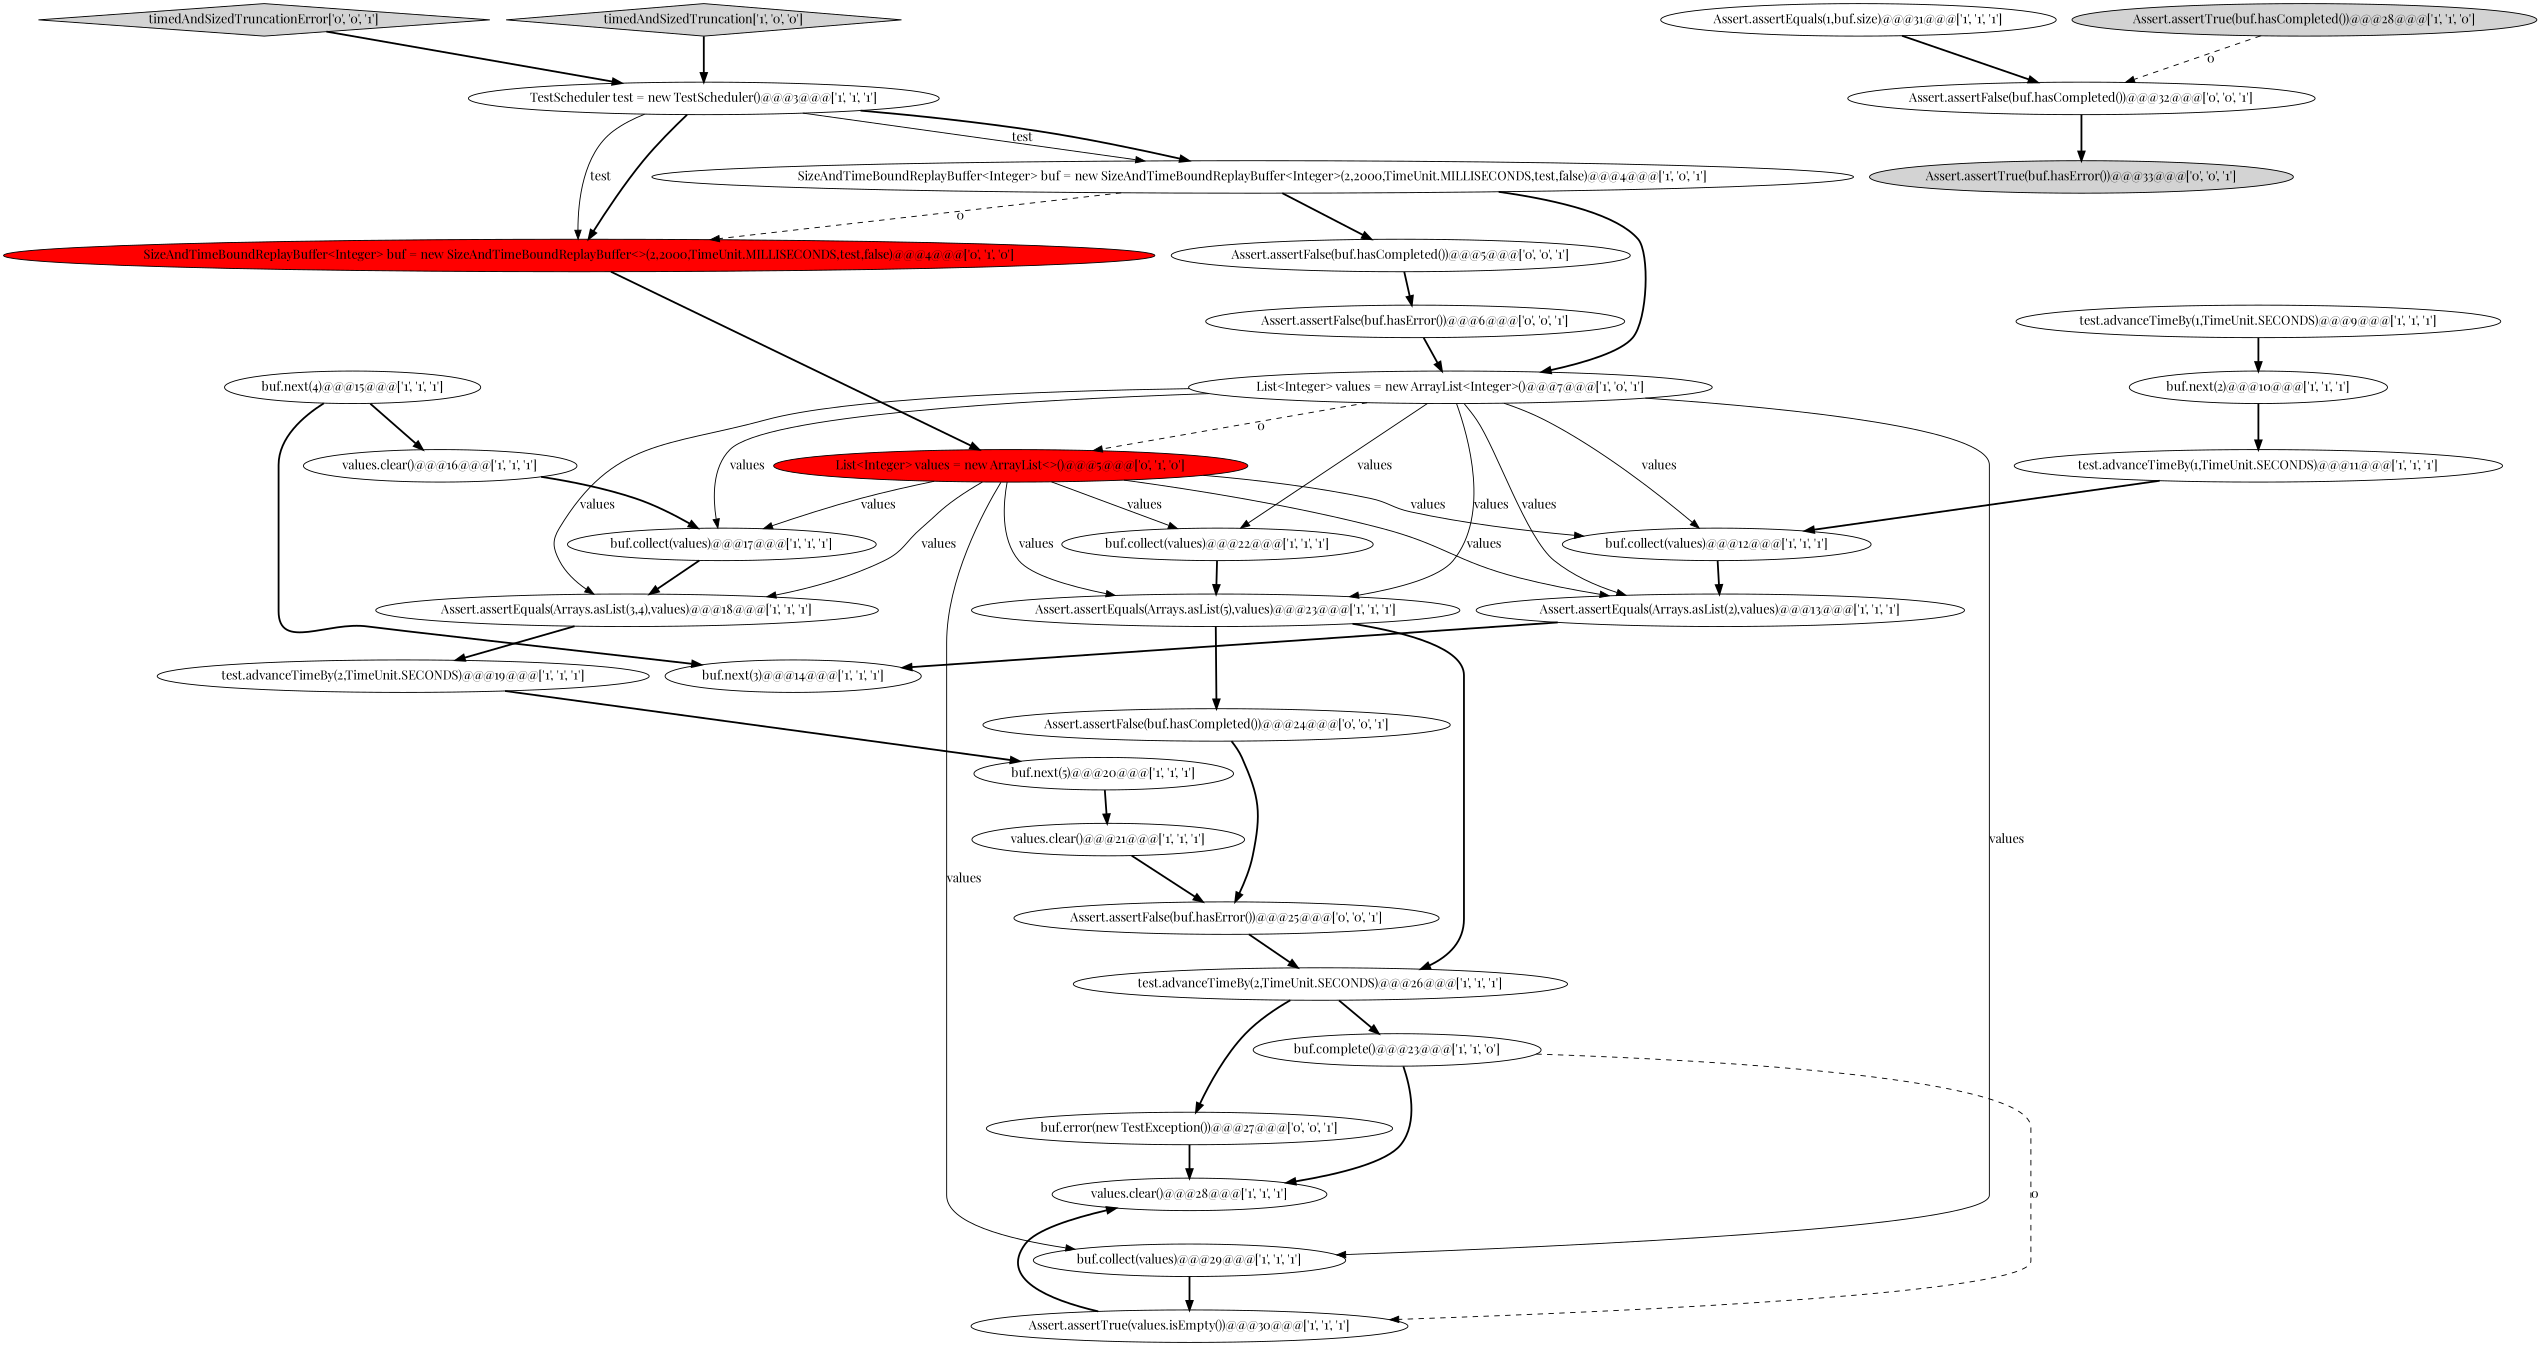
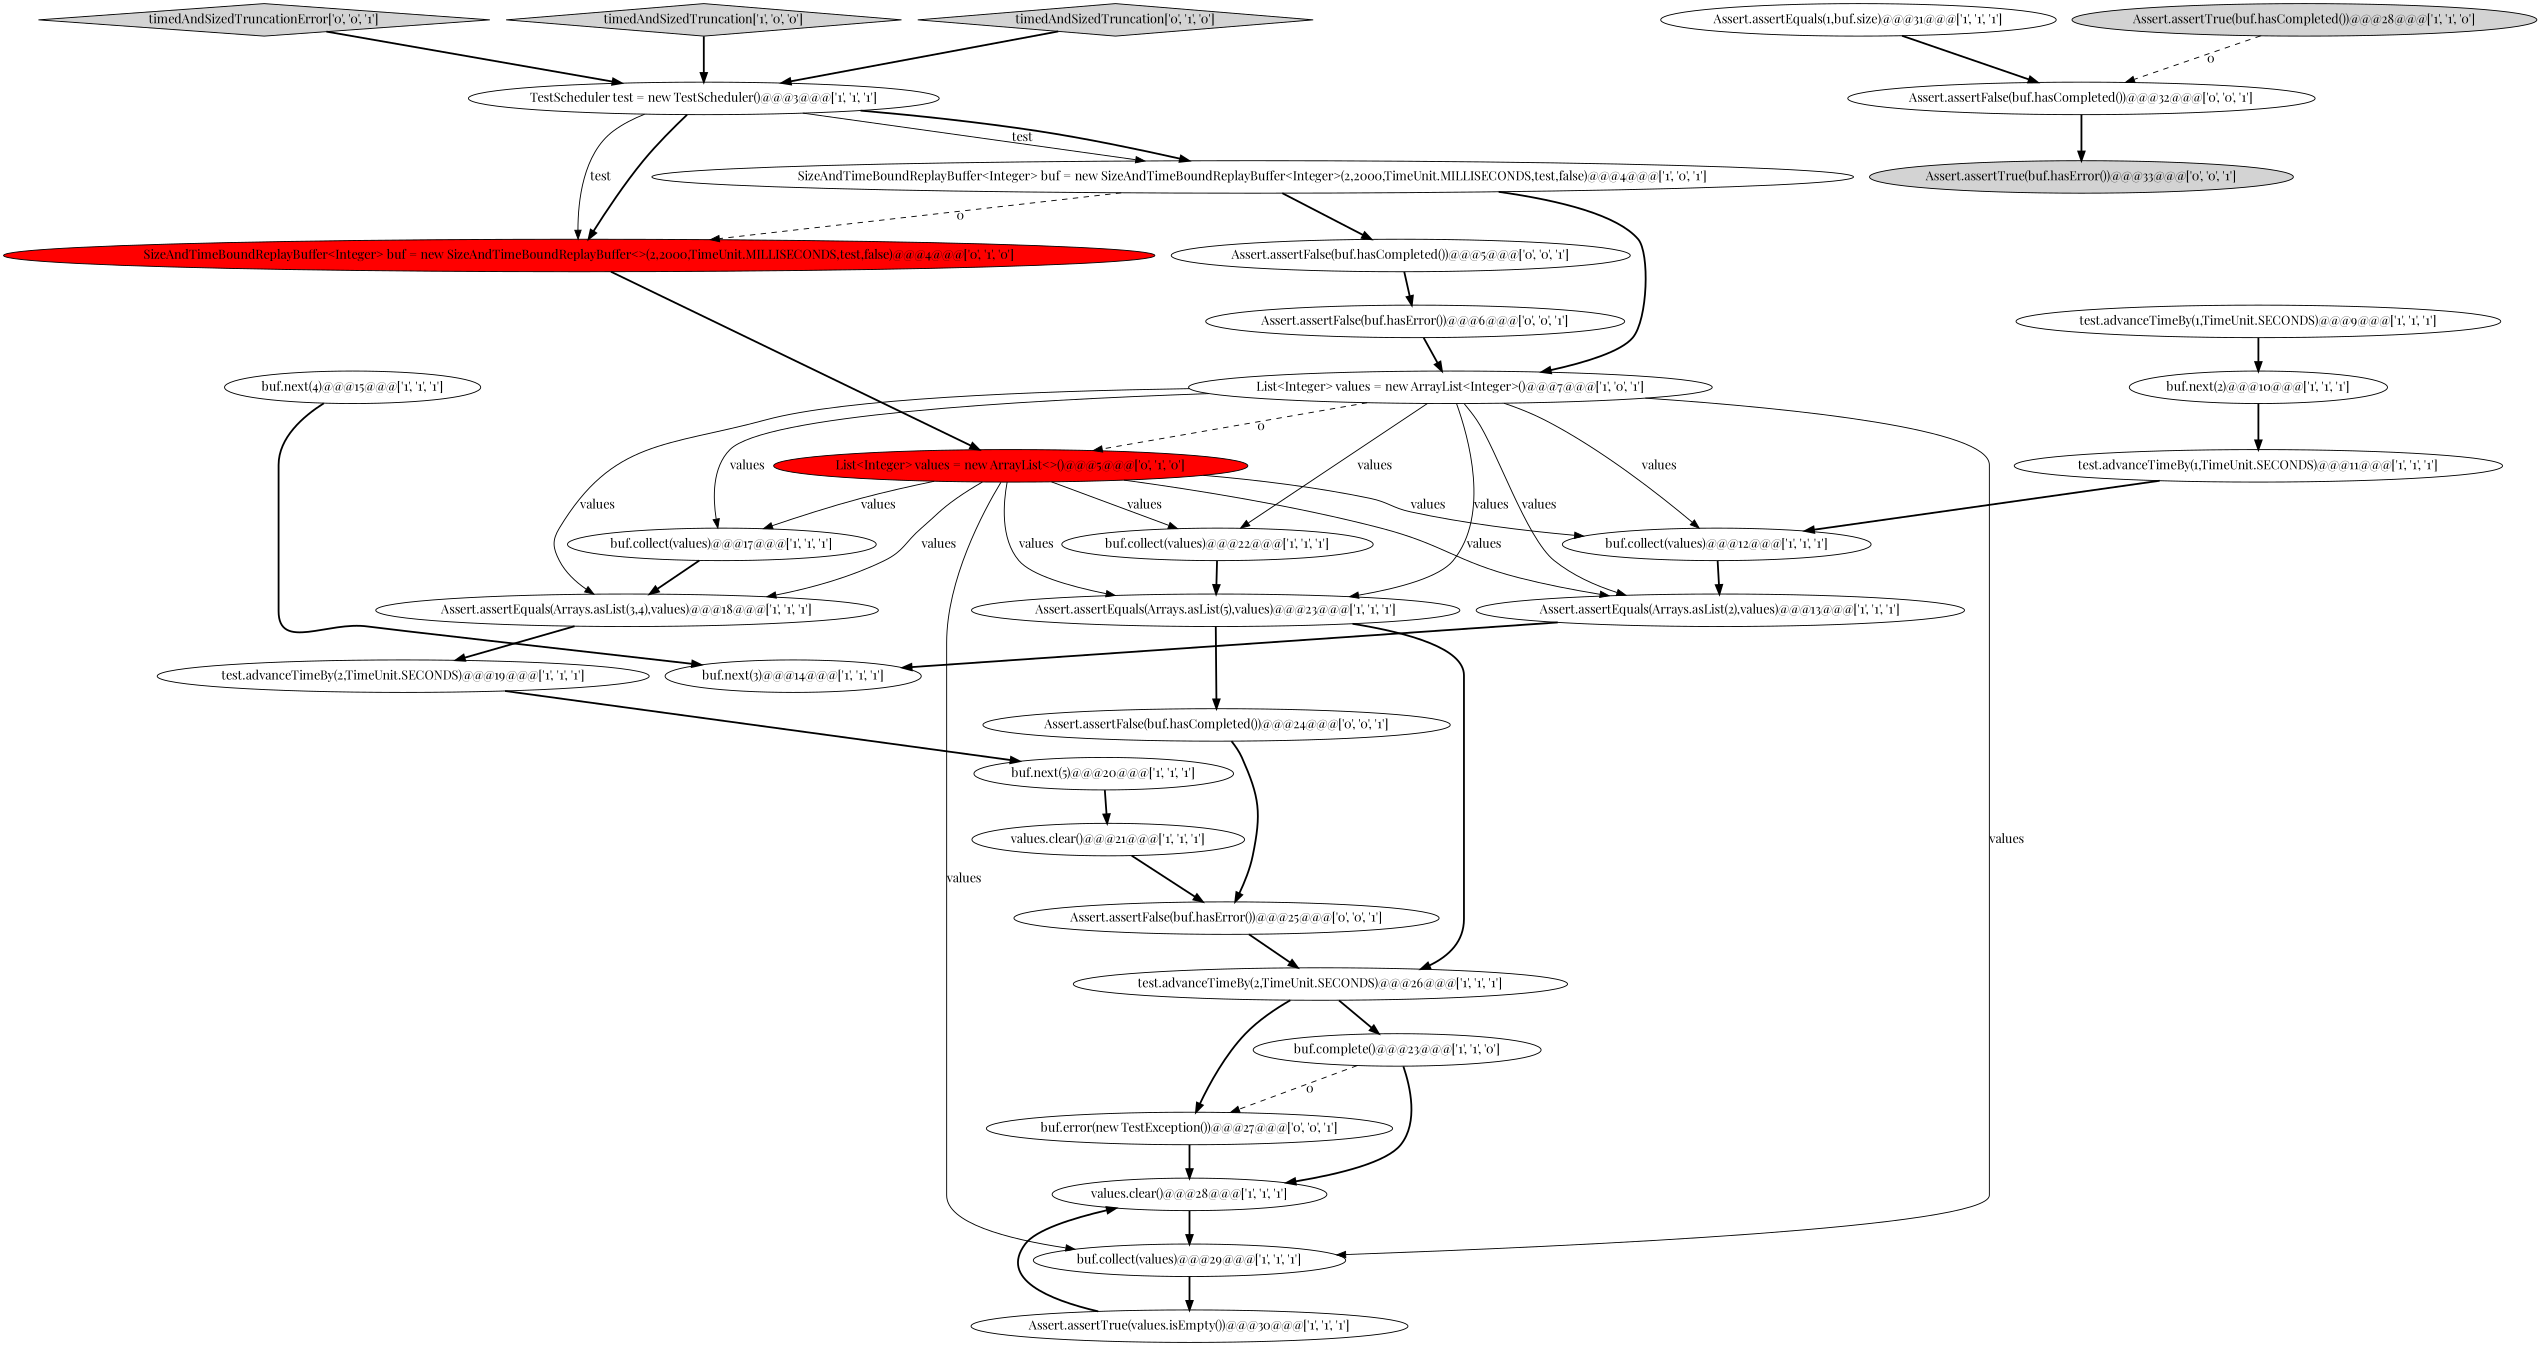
node "timedAndSizedTruncation['0', '1', '0']": added
node "values.clear()@@@16@@@['1', '1', '1']": removed
edge "values.clear()@@@28@@@['1', '1', '1']" -> "buf.collect(values)@@@29@@@['1', '1', '1']": added
edge "buf.complete()@@@23@@@['1', '1', '0']" -> "Assert.assertTrue(values.isEmpty())@@@30@@@['1', '1', '1']": now "buf.complete()@@@23@@@['1', '1', '0']" -> "buf.error(new TestException())@@@27@@@['0', '0', '1']"
